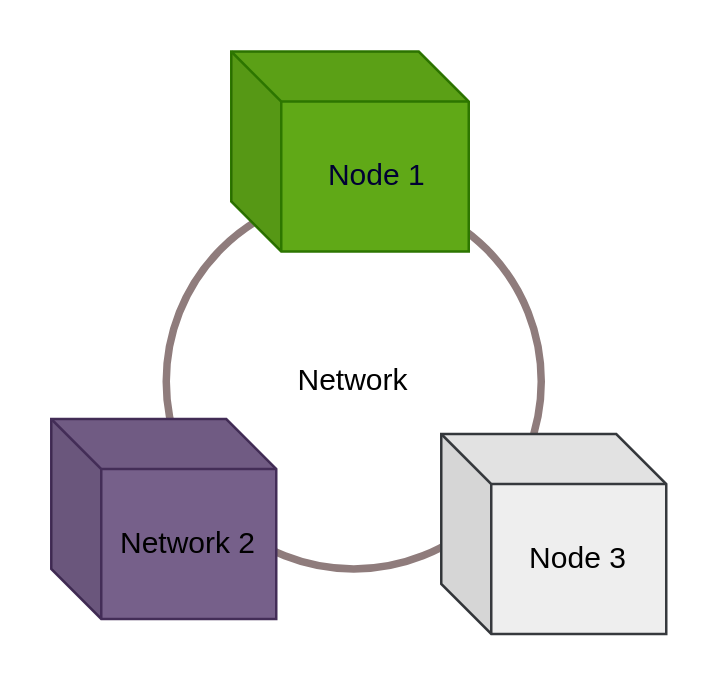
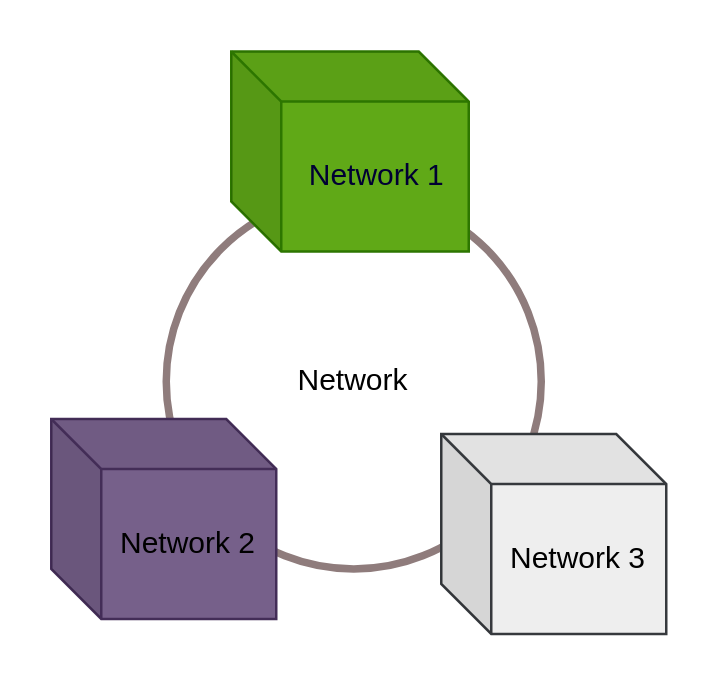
node "Node 1": label "Node 1" -> "Network 1"
node "Node 3": label "Node 3" -> "Network 3"
